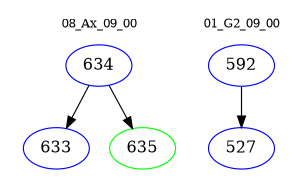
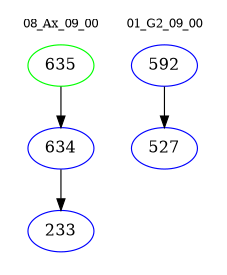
edge "634" -> "635": reversed
node "633": label "633" -> "233"
